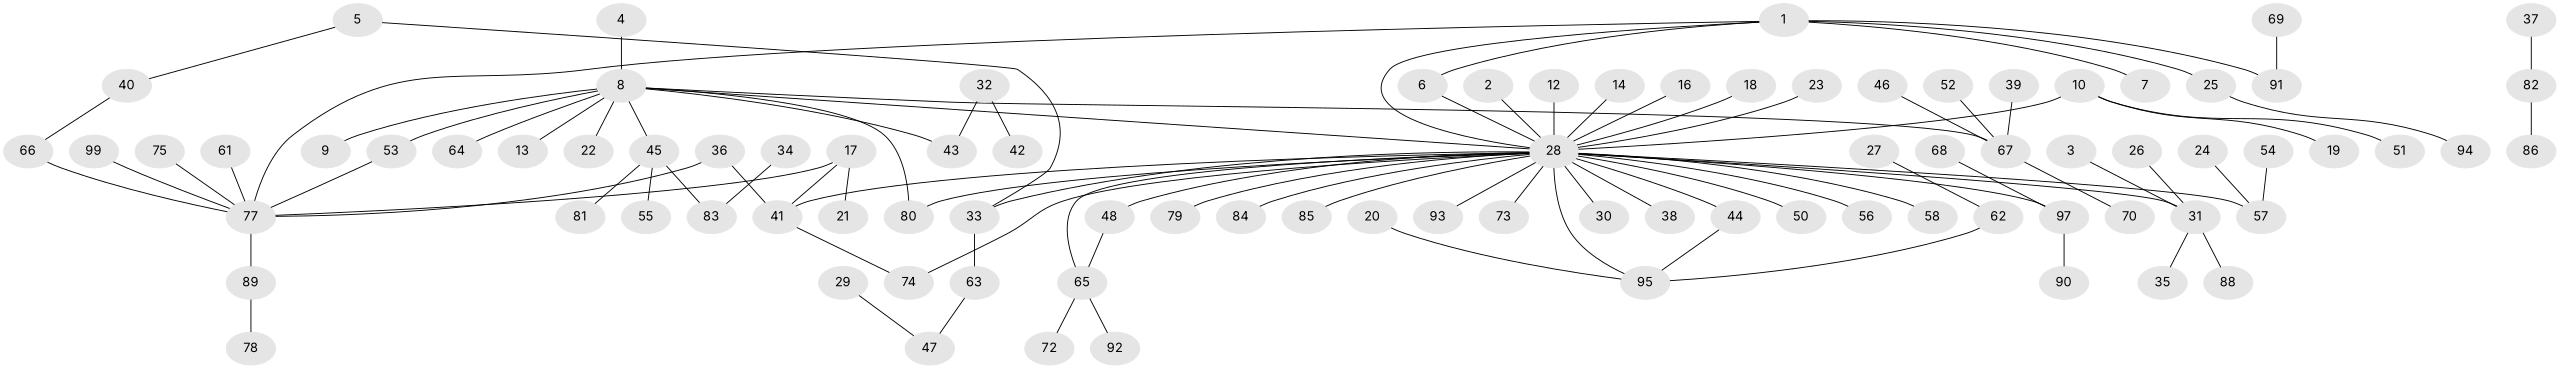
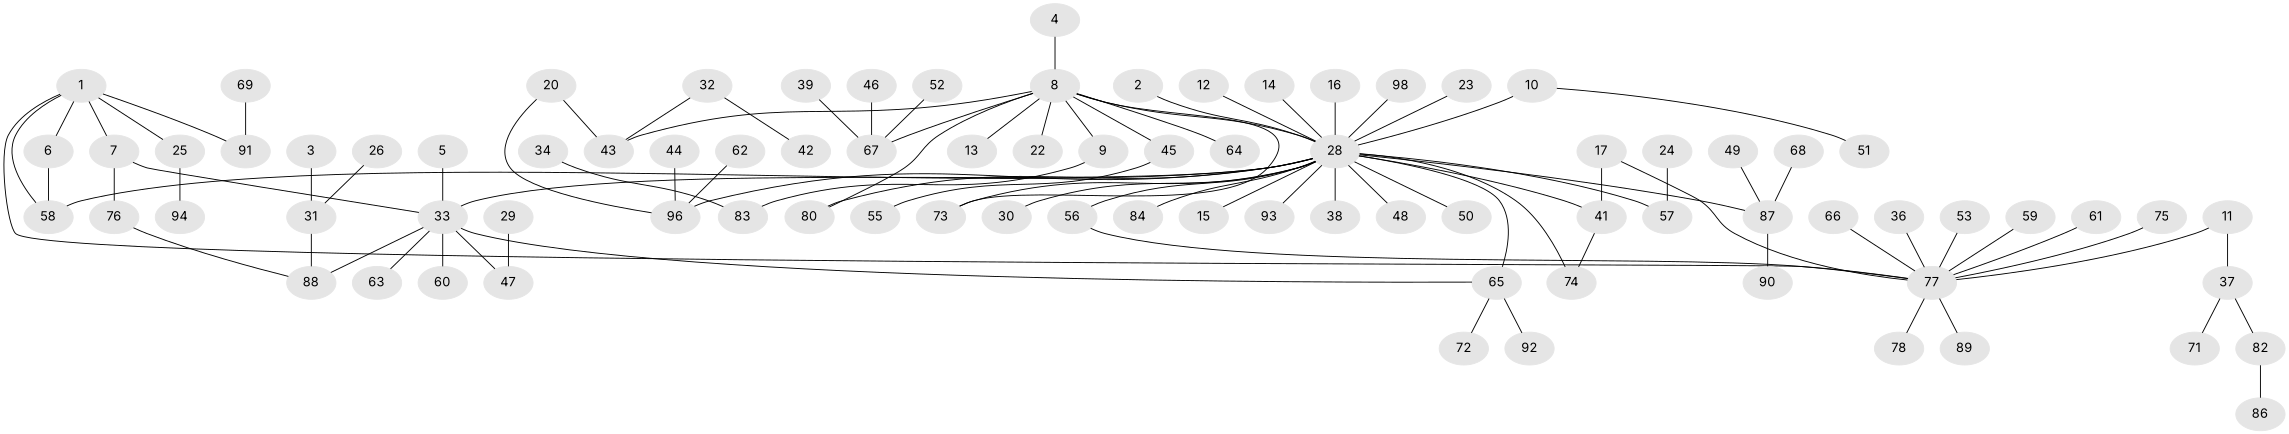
edge "1" -- "28": now "1" -- "58"
node "40": removed
node "18": label "18" -> "98"
edge "8" -- "53": now "8" -- "73"
edge "20" -- "43": added
edge "6" -- "28": now "6" -- "58"
node "99": label "99" -> "59"
node "49": added
node "27": removed
node "54": removed
node "19": removed
edge "28" -- "31": removed
edge "28" -- "44": removed
edge "45" -- "83": now "9" -- "83"
edge "7" -- "33": added
edge "36" -- "41": removed
node "76": added
node "81": removed
node "21": removed
node "79": removed
node "85": label "85" -> "15"
node "97": label "97" -> "87"
node "70": removed
node "11": added
edge "33" -- "88": added
edge "48" -- "65": now "33" -- "65"
edge "56" -- "77": added
node "60": added
node "95": label "95" -> "96"
node "35": removed
edge "89" -- "78": now "77" -- "78"
edge "63" -- "47": now "33" -- "47"
node "71": added
